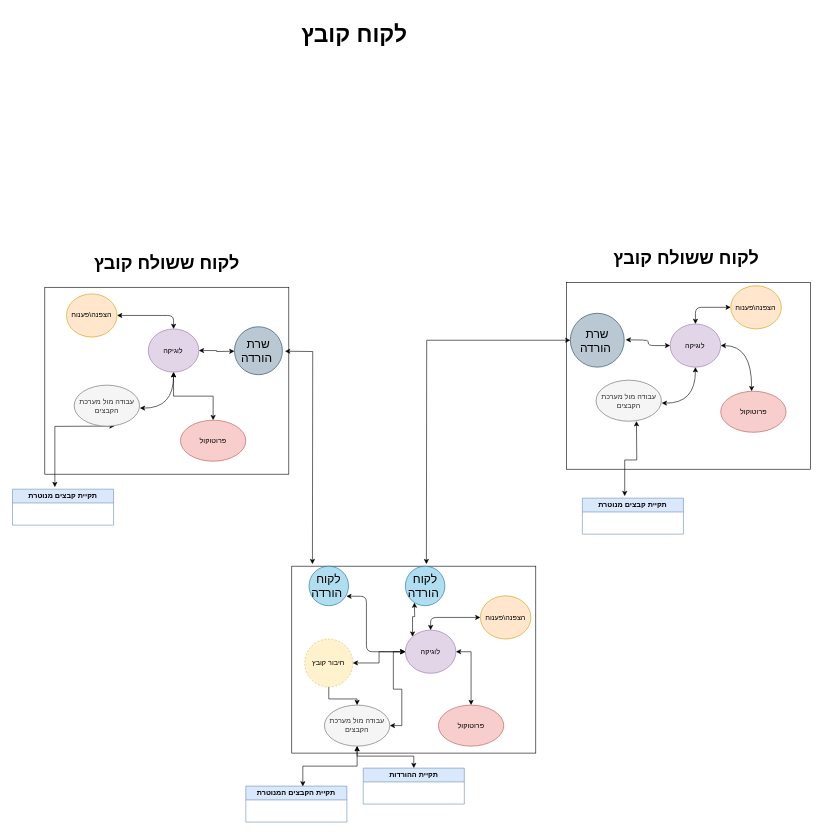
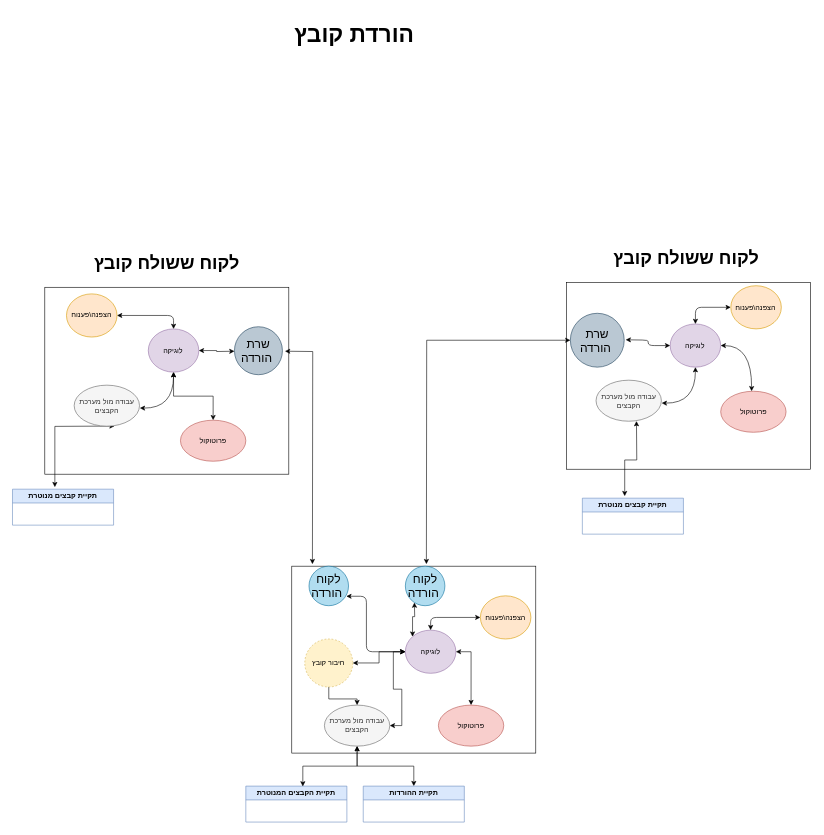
node "לקוח קובץ": label "לקוח קובץ" -> "הורדת קובץ"
node "תקיית ההורדות": moved (414, 786) -> (414, 804)
